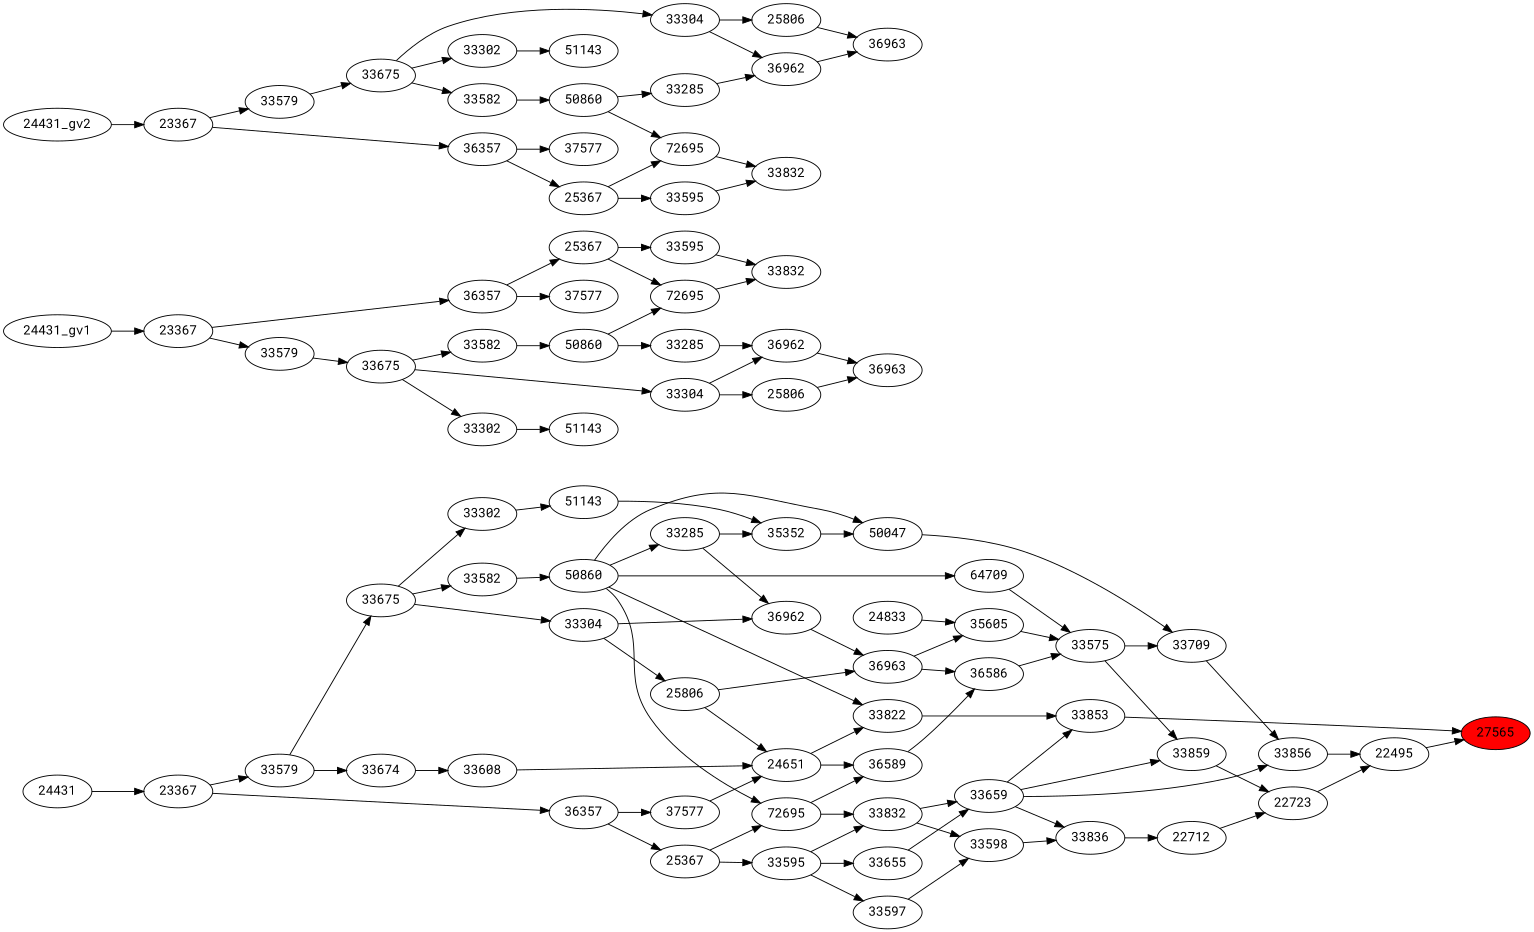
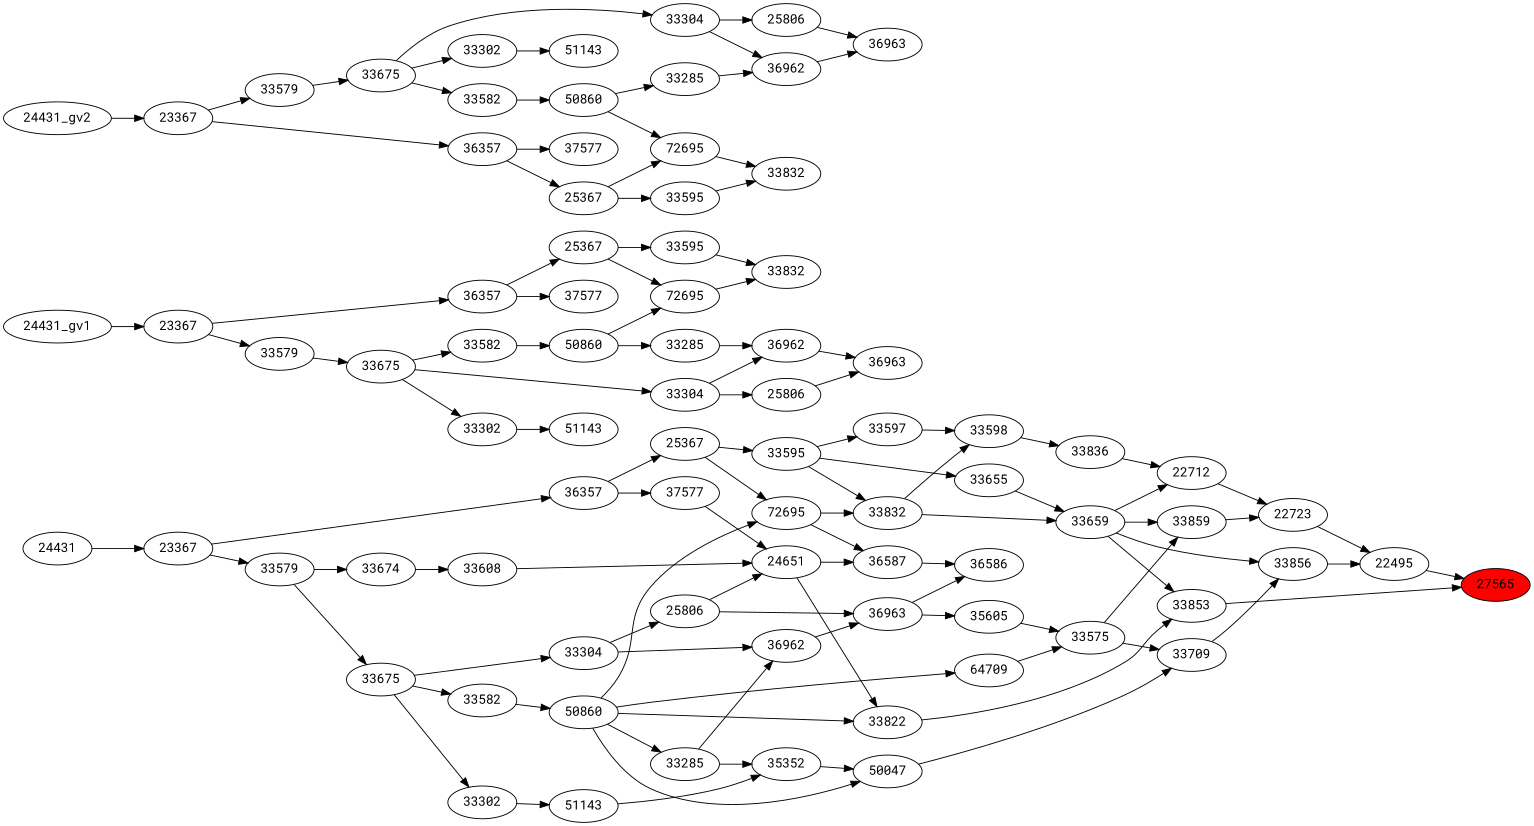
node "24833": removed
edge "36586" -> "33575": removed
node "36589": label "36589" -> "36587"
edge "33659" -> "33836": now "33659" -> "22712"
